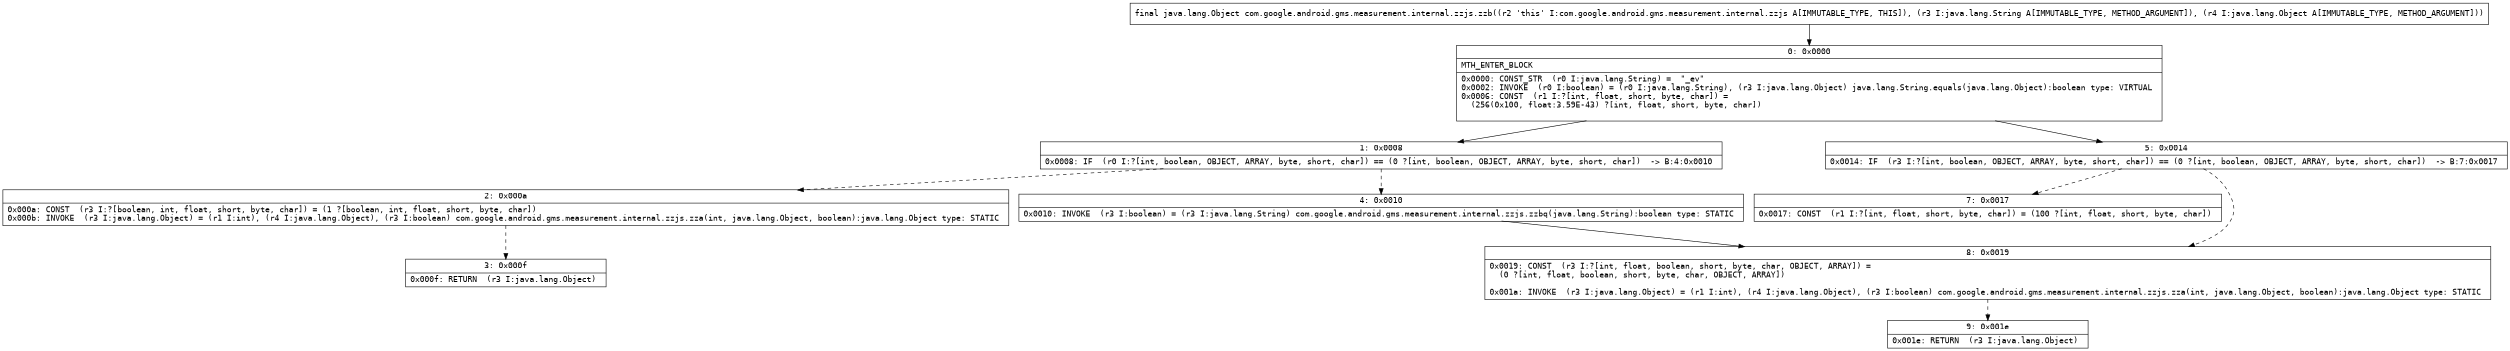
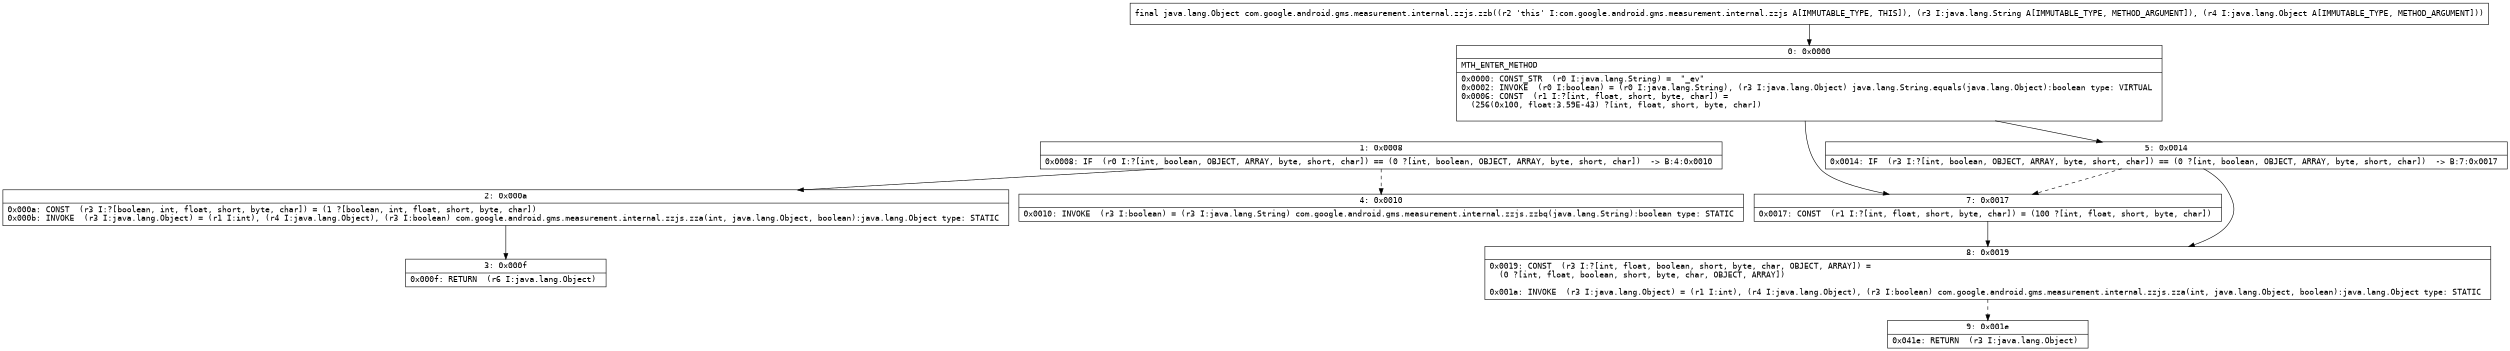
node "0: 0x0000": text "MTH_ENTER_BLOCK" -> "MTH_ENTER_METHOD"
edge "0: 0x0000" -> "1: 0x0008": now "0: 0x0000" -> "7: 0x0017"
edge "1: 0x0008" -> "2: 0x000a": style dashed -> solid
edge "5: 0x0014" -> "8: 0x0019": style dashed -> solid
edge "4: 0x0010" -> "8: 0x0019": now "7: 0x0017" -> "8: 0x0019"
edge "2: 0x000a" -> "3: 0x000f": style dashed -> solid
node "3: 0x000f": text "0x000f: RETURN  (r3 I:java.lang.Object)" -> "0x000f: RETURN  (r6 I:java.lang.Object)"
node "9: 0x001e": text "0x001e: RETURN  (r3 I:java.lang.Object)" -> "0x041e: RETURN  (r3 I:java.lang.Object)"
